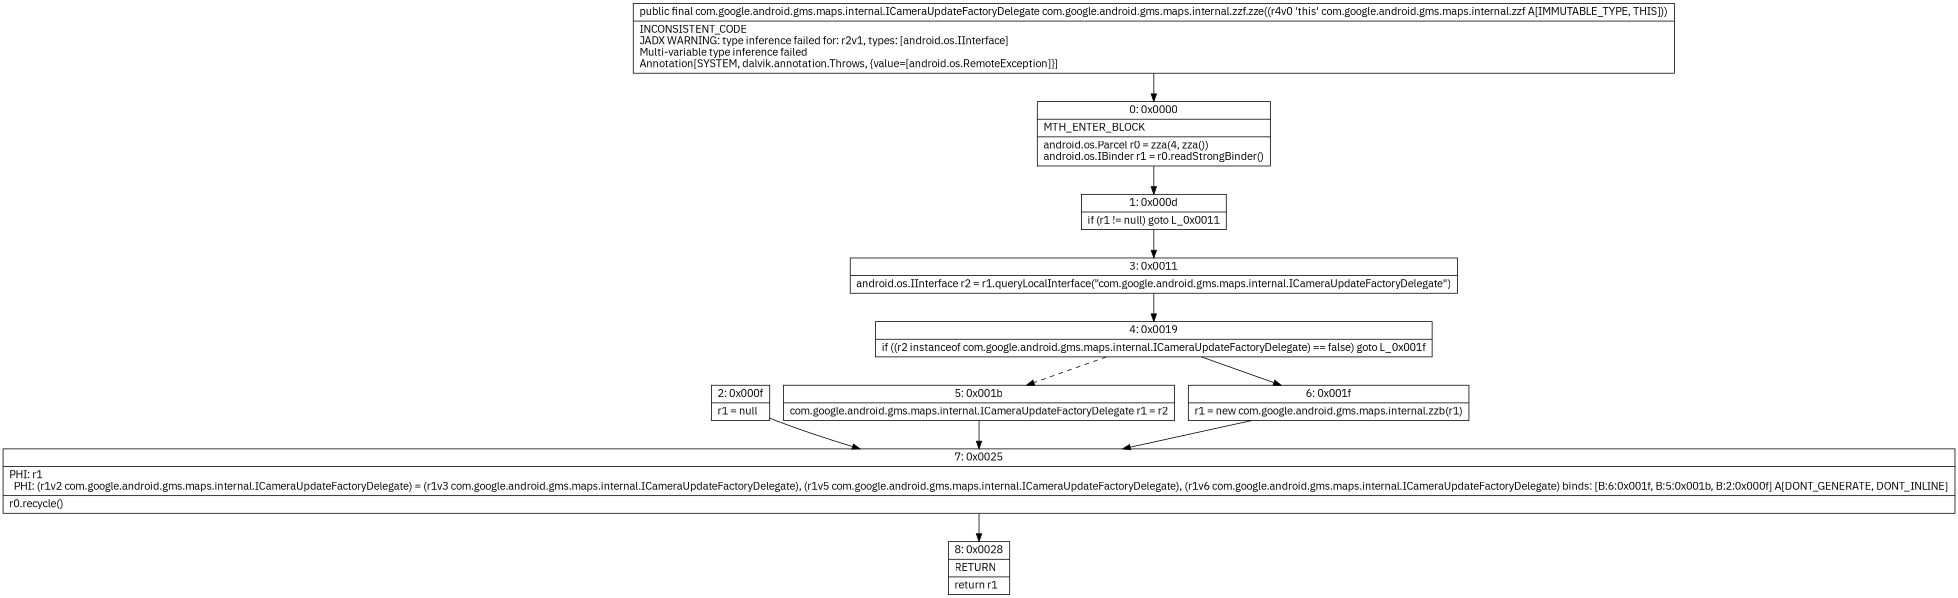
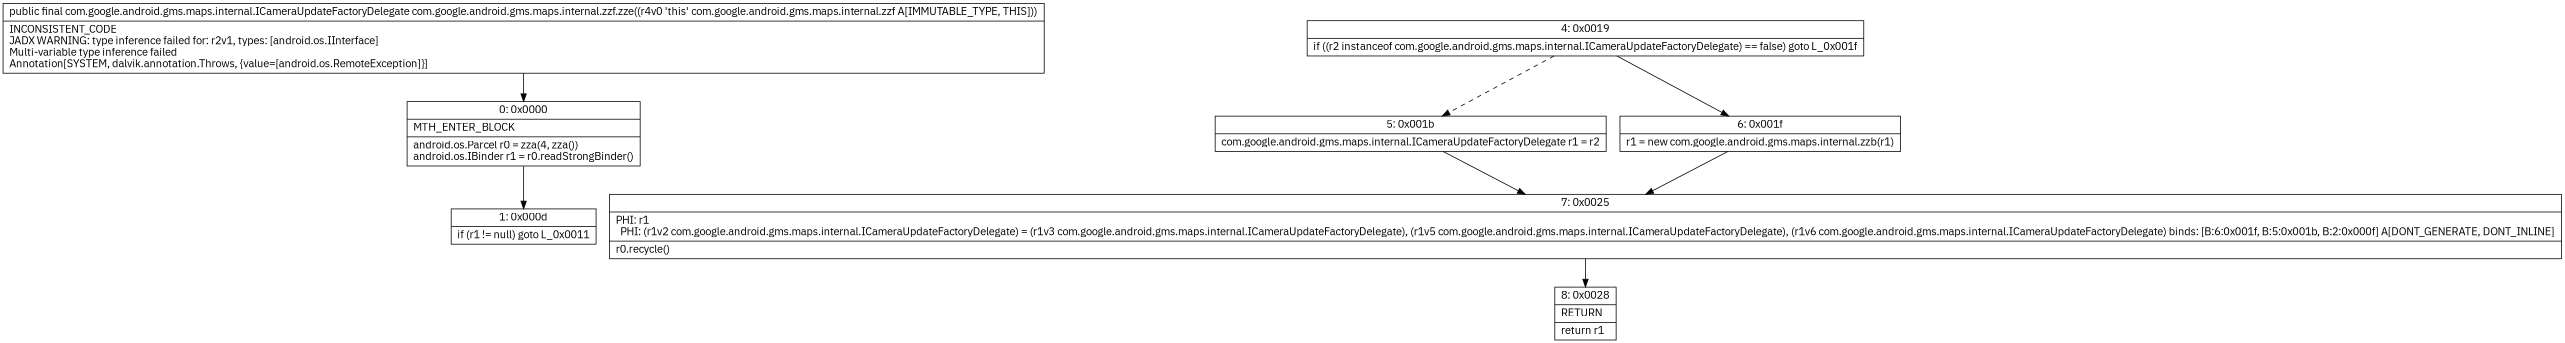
node "3: 0x0011": removed
node "2: 0x000f": removed
